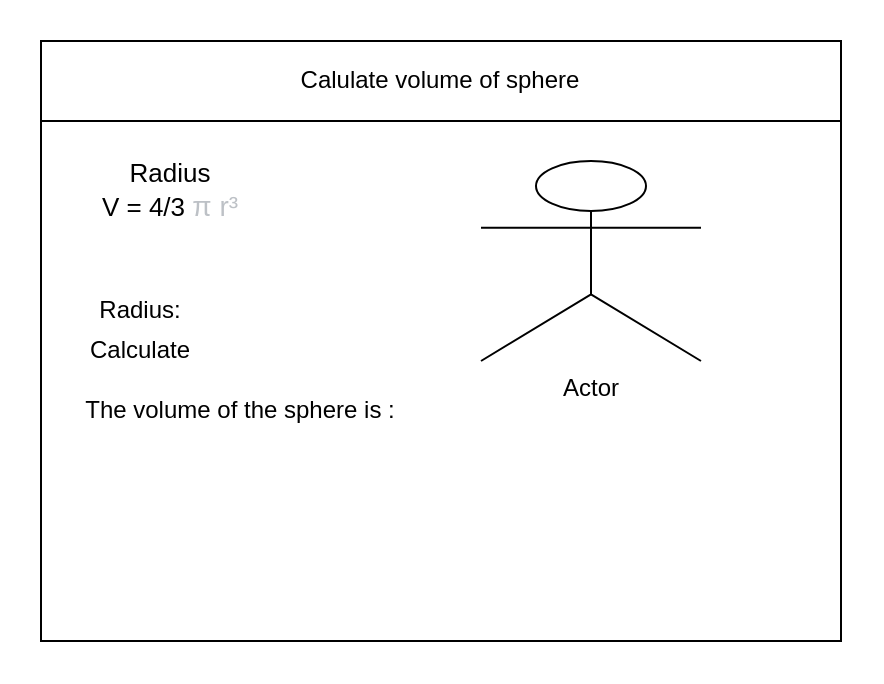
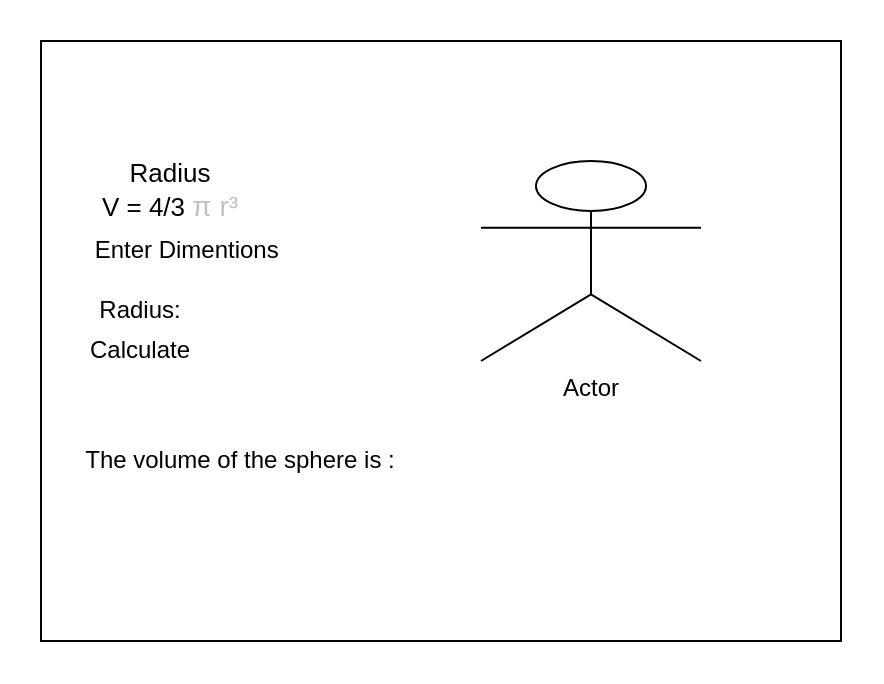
node "Calulate volume of sphere": removed
node "Enter Dimentions": added
node "The volume of the sphere is :": moved (241, 411) -> (241, 461)
